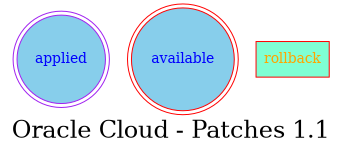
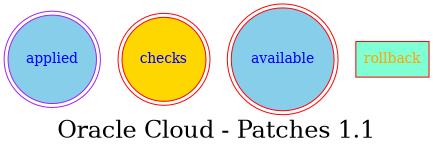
node "checks": added
